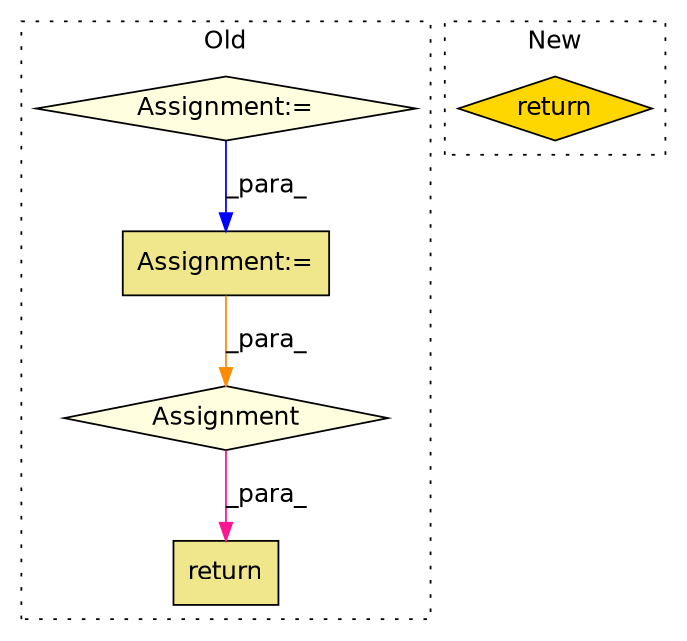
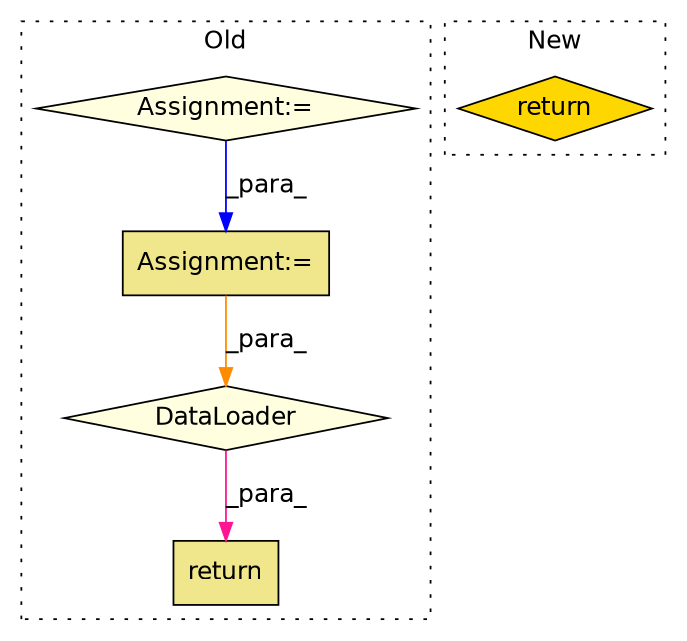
node "Assignment": label "Assignment" -> "DataLoader"
